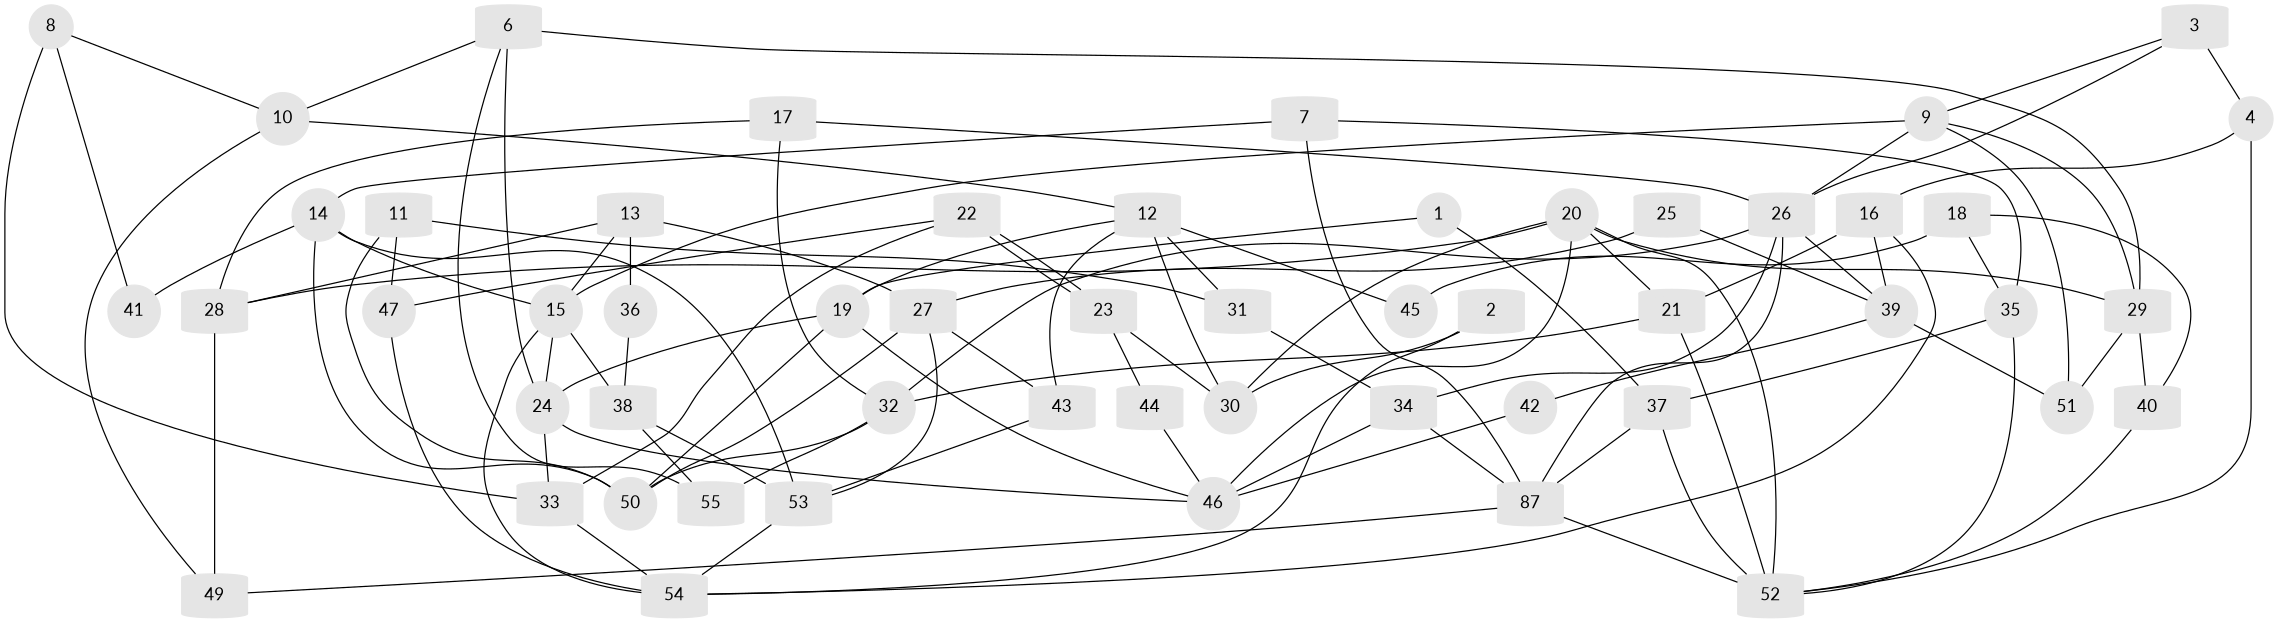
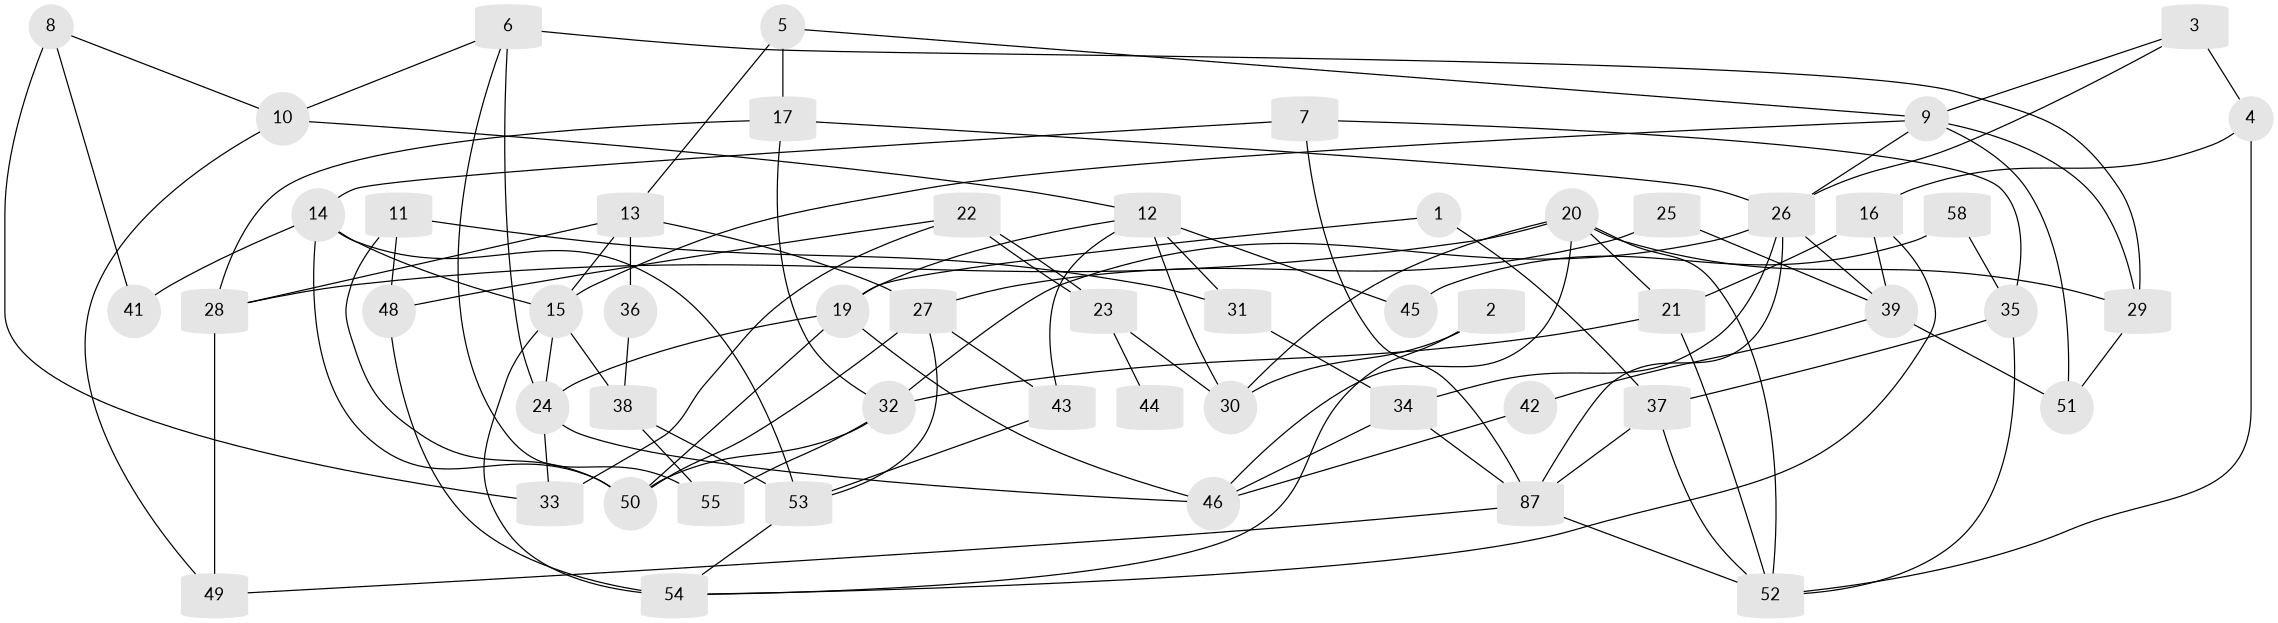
node "5": added
node "18": label "18" -> "58"
node "47": label "47" -> "48"
node "40": removed
edge "44" -- "46": removed
edge "33" -- "54": removed
